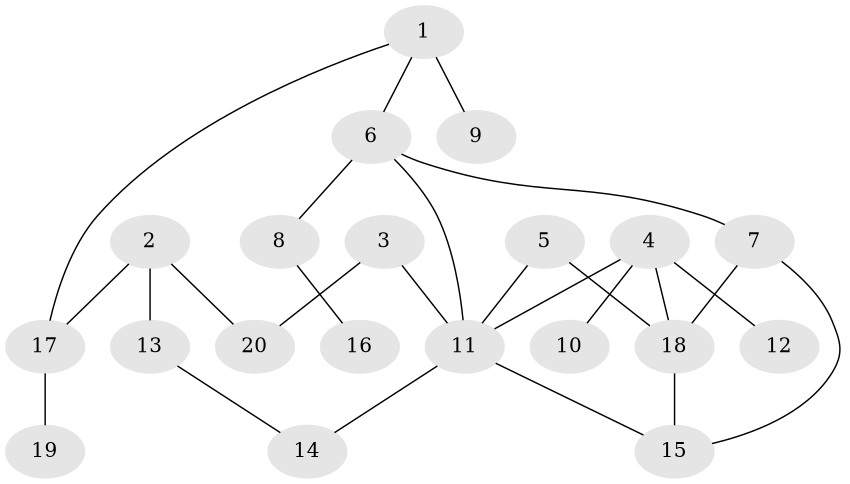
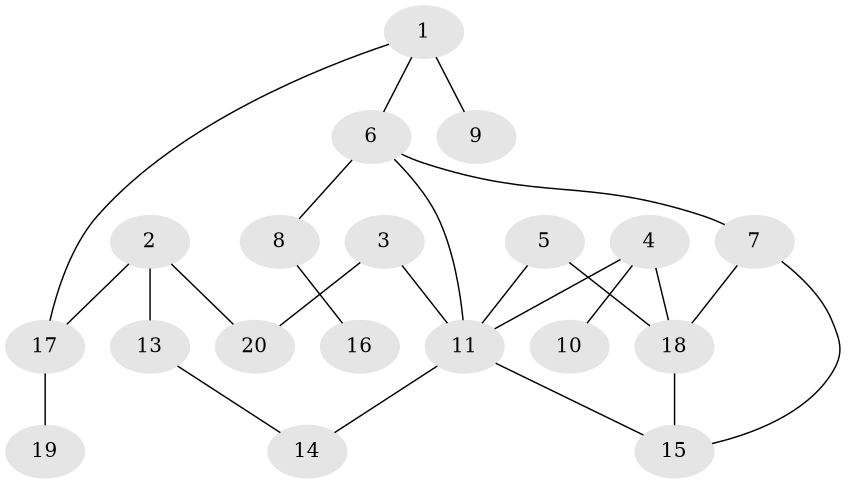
node "12": removed
